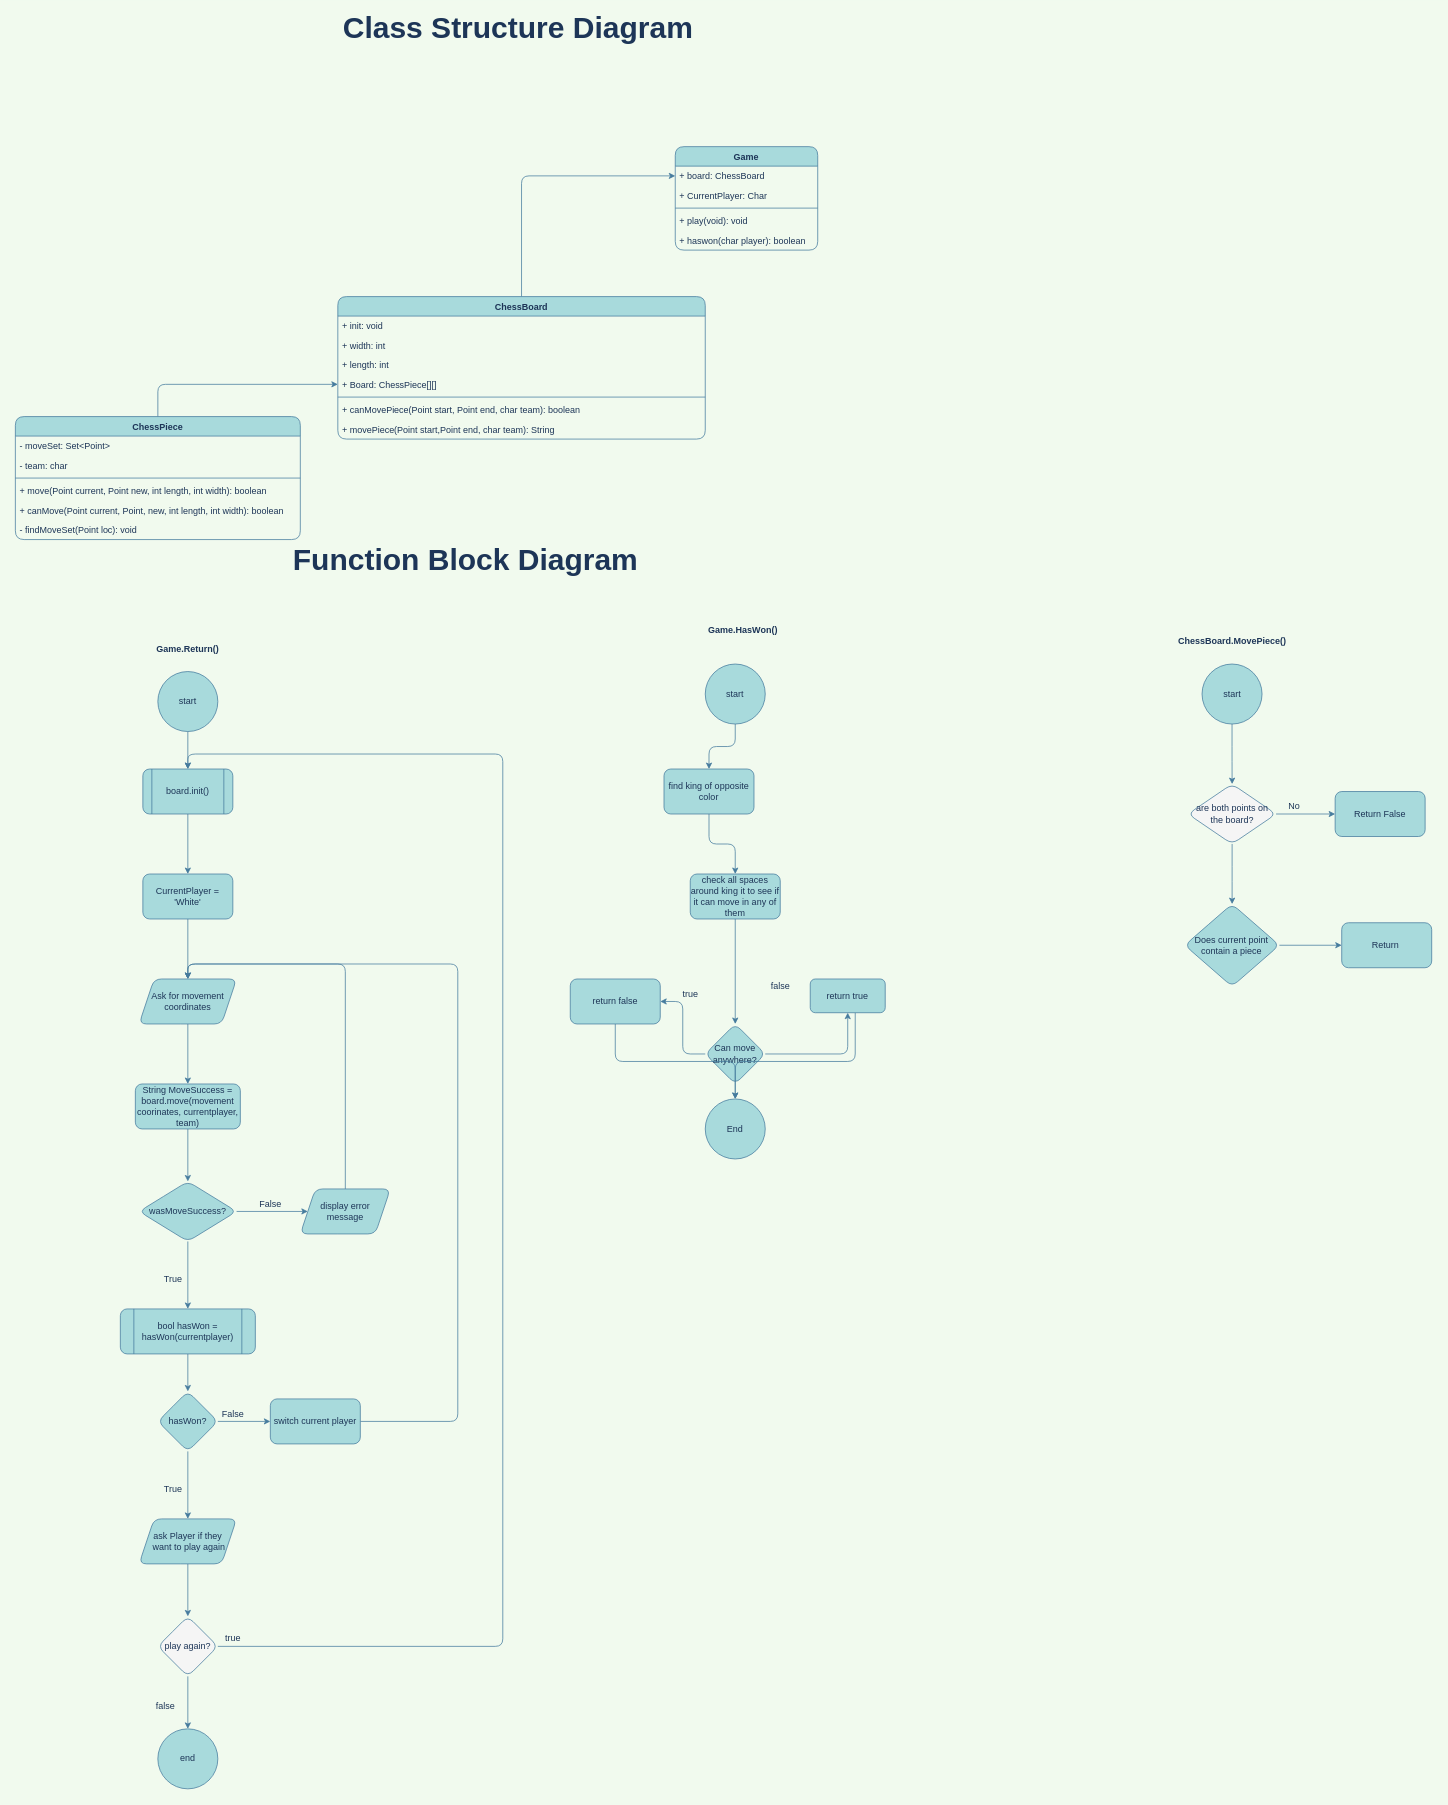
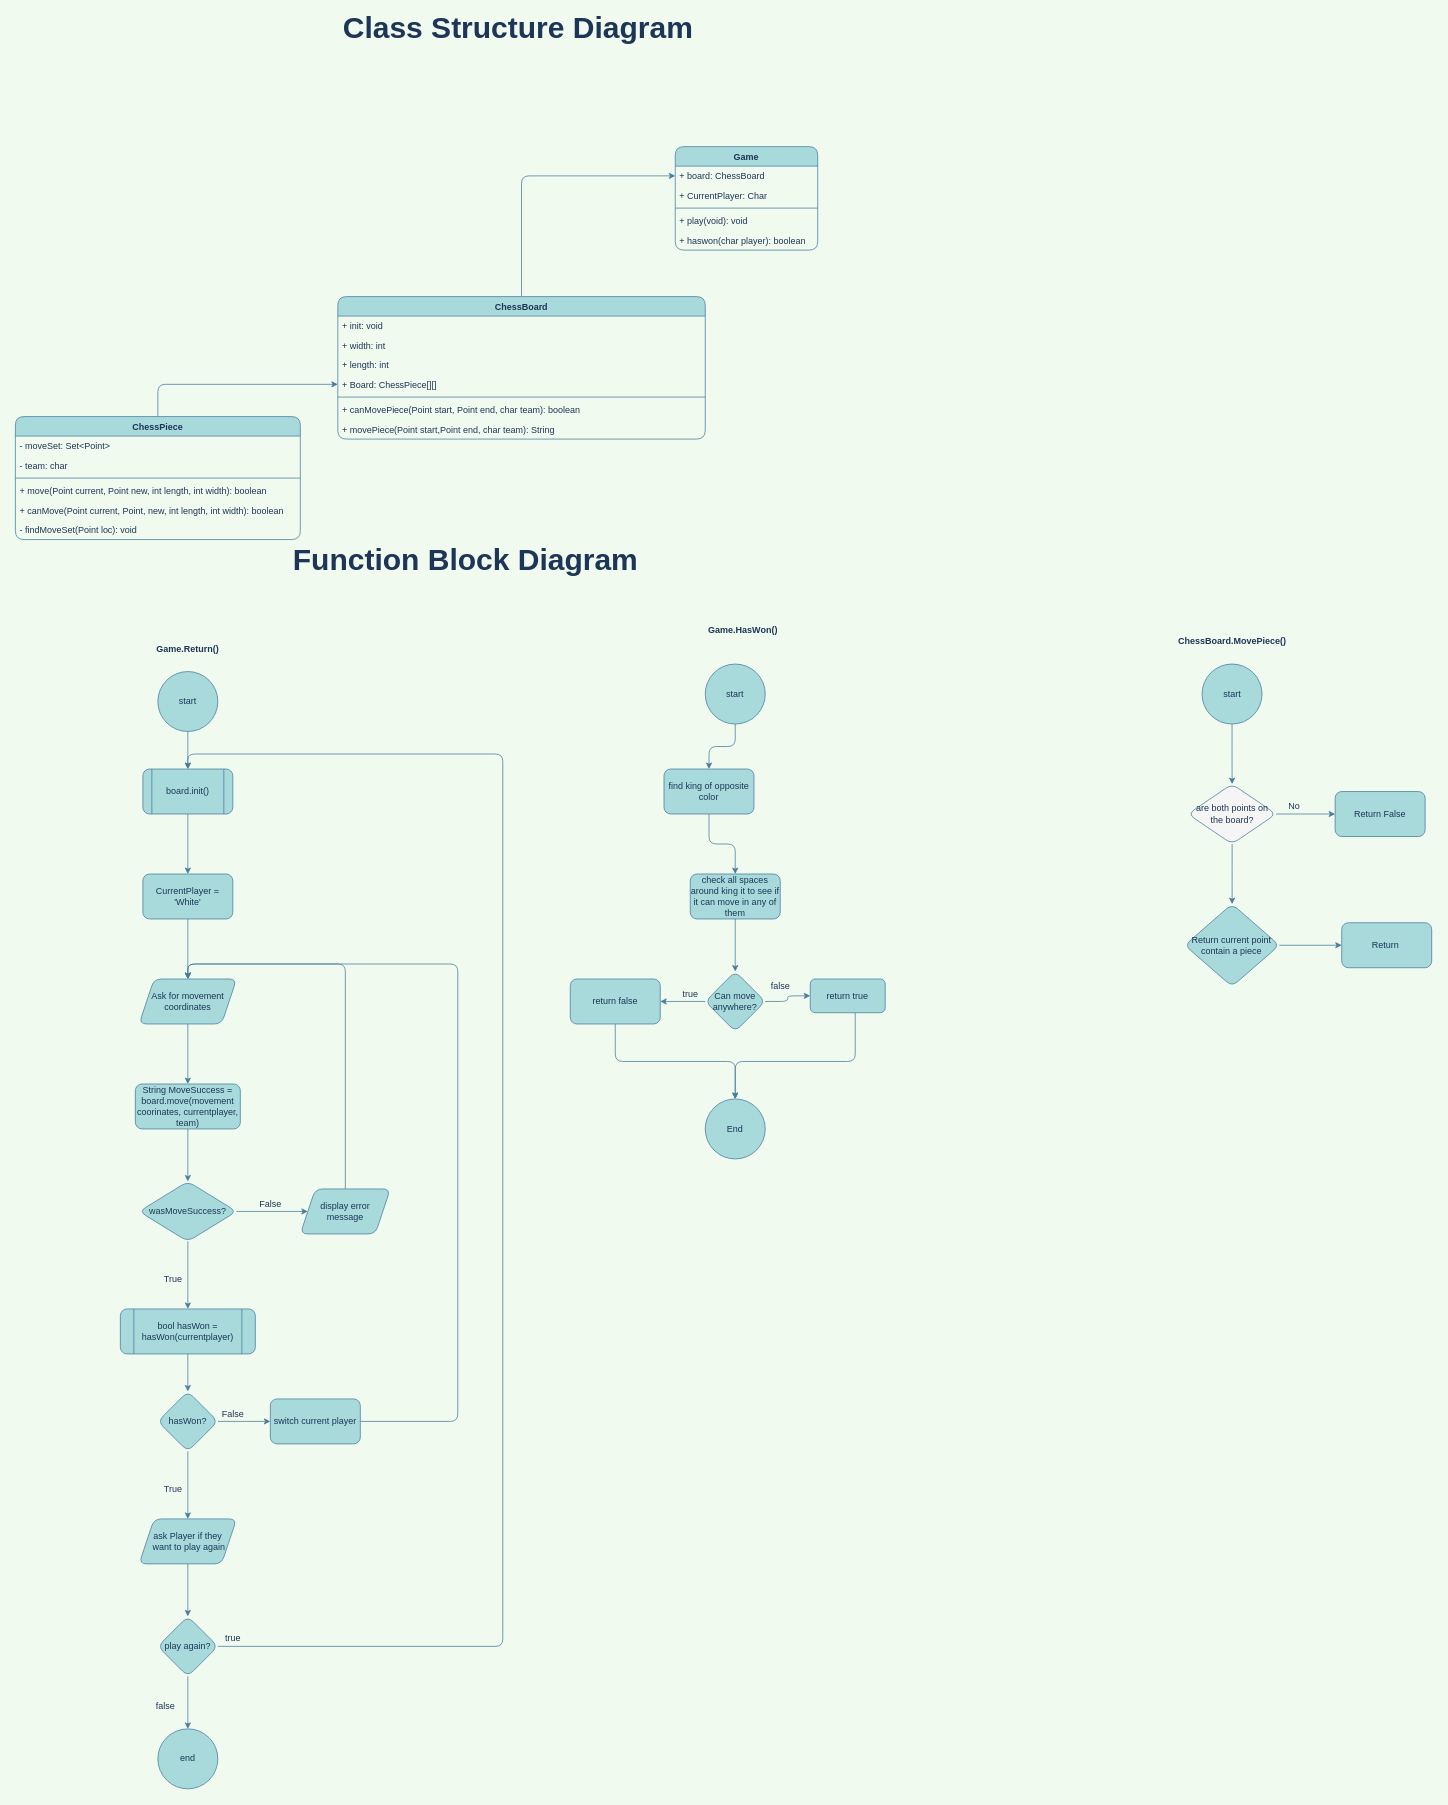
node "Does current point contain a piece": label "Does current point contain a piece" -> "Return current point contain a piece"
node "Can move anywhere?": moved (735, 1054) -> (735, 1002)
node "play again?": fillcolor #f5f5f5 -> #a8dadc
